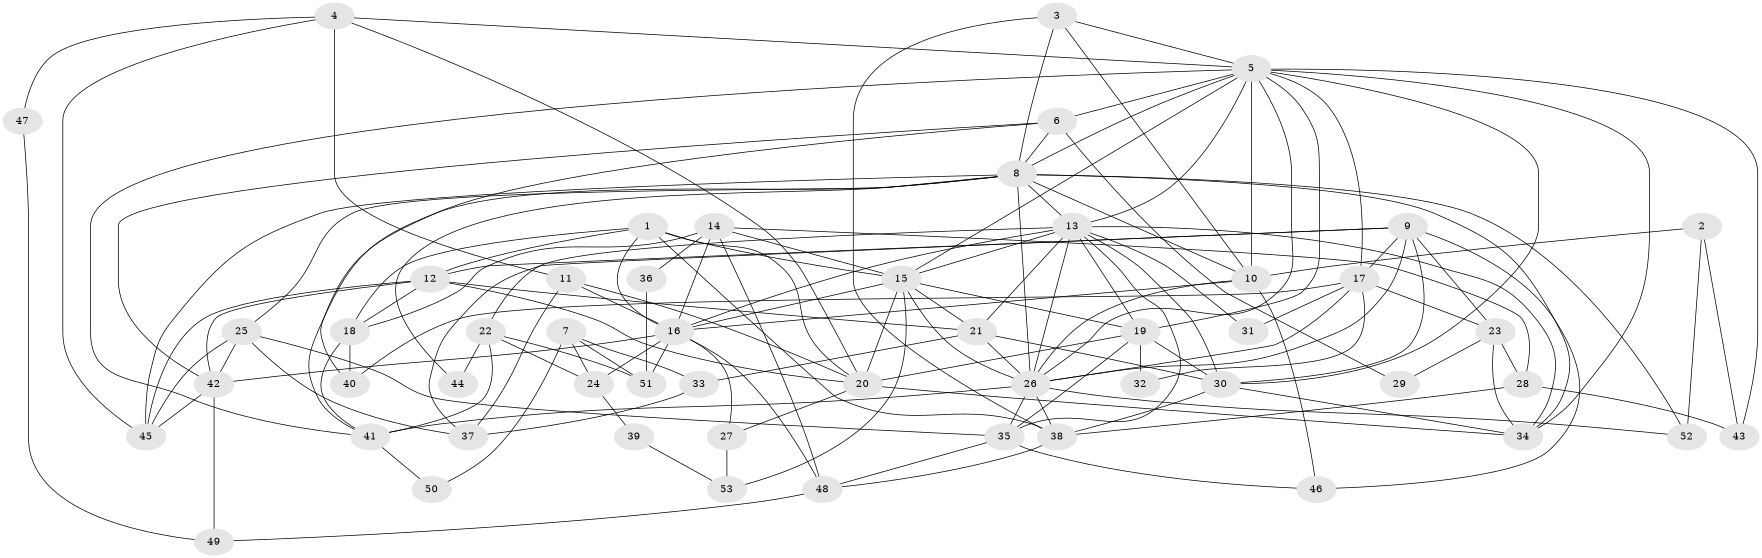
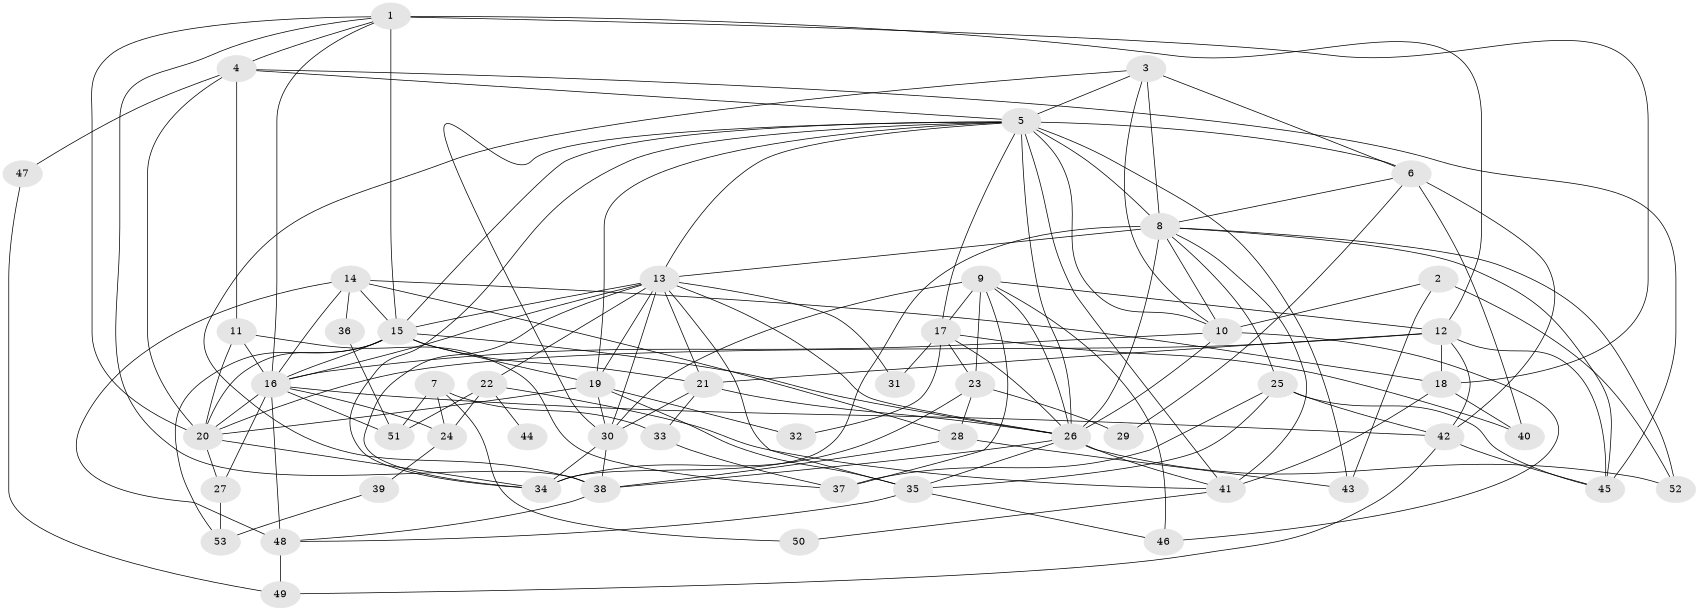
edge "1" -- "4": added
edge "3" -- "6": added
edge "8" -- "44": removed
edge "16" -- "20": added
